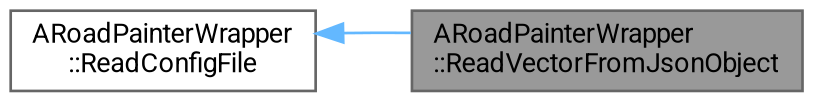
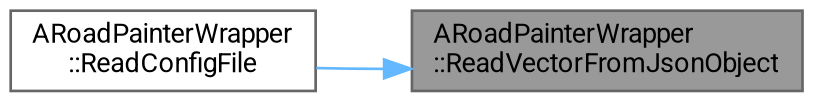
edge "ARoadPainterWrapper ::ReadVectorFromJsonObject" -> "ARoadPainterWrapper ::ReadConfigFile": reversed
